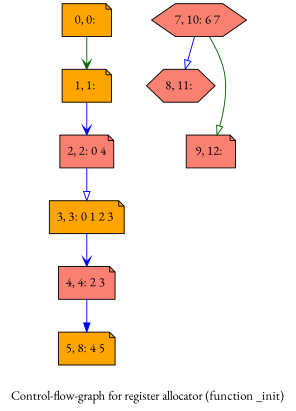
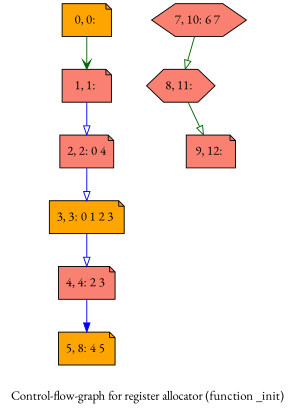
edge "7, 10: 6 7" -> "8, 11:": color blue -> darkgreen
edge "7, 10: 6 7" -> "9, 12:": now "8, 11:" -> "9, 12:"
node "1, 1:": fillcolor orange -> salmon
edge "1, 1:" -> "2, 2: 0 4": arrowhead vee -> onormal
edge "3, 3: 0 1 2 3" -> "4, 4: 2 3": arrowhead vee -> onormal
